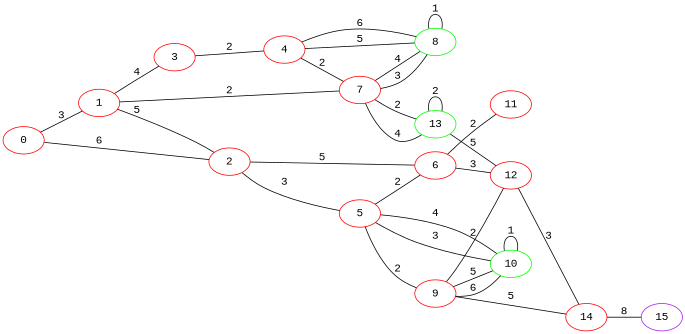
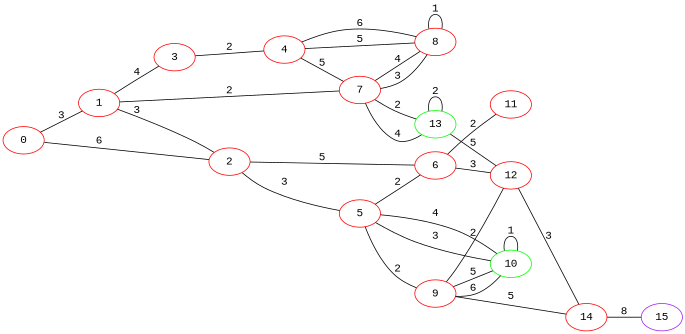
node "8": color green -> red
edge "4" -- "7": label "2" -> "5"
edge "1" -- "2": label "5" -> "3"
